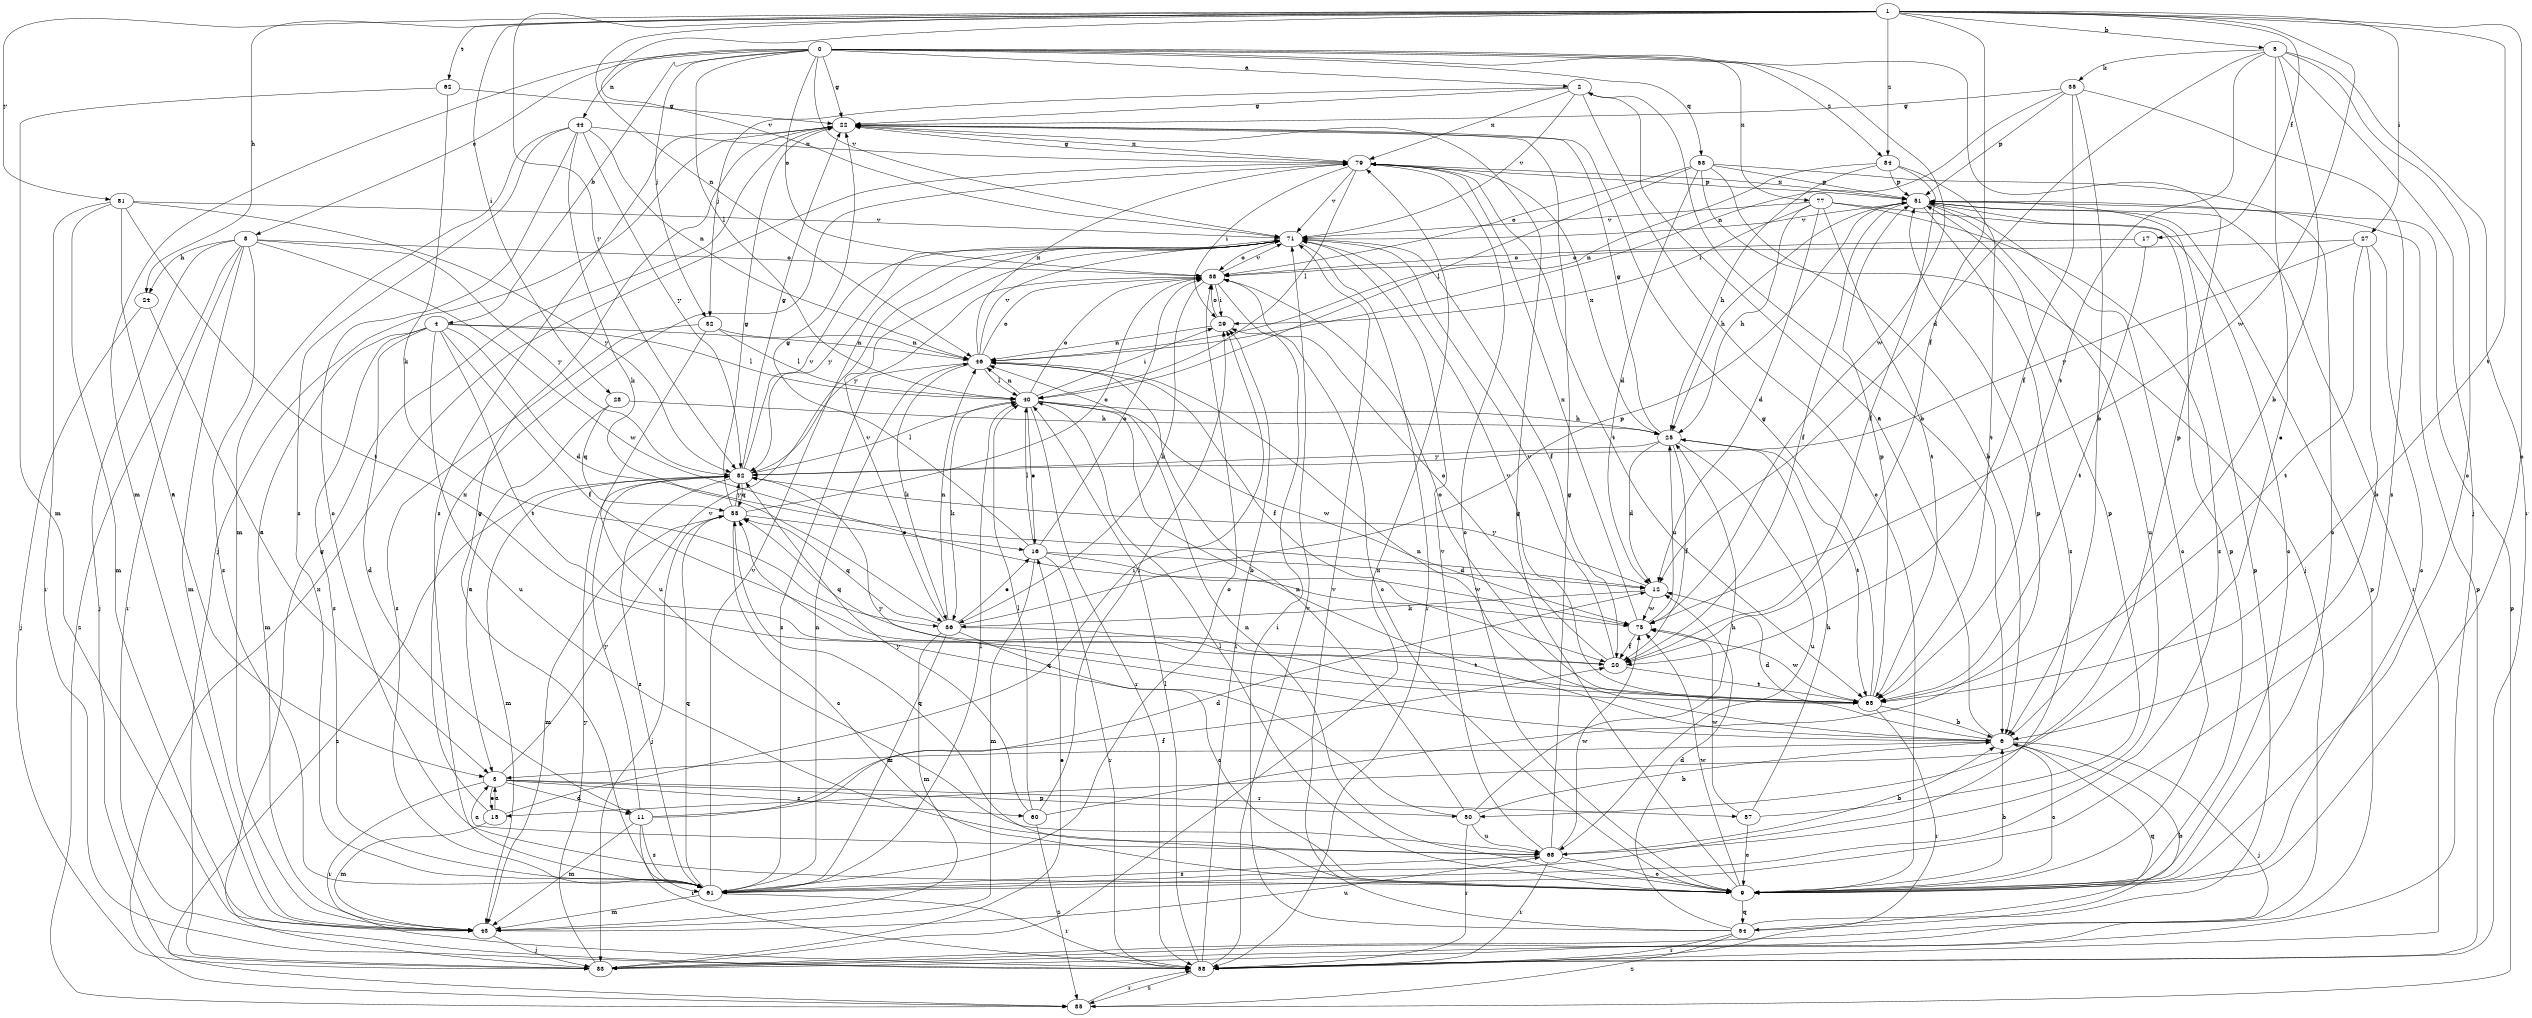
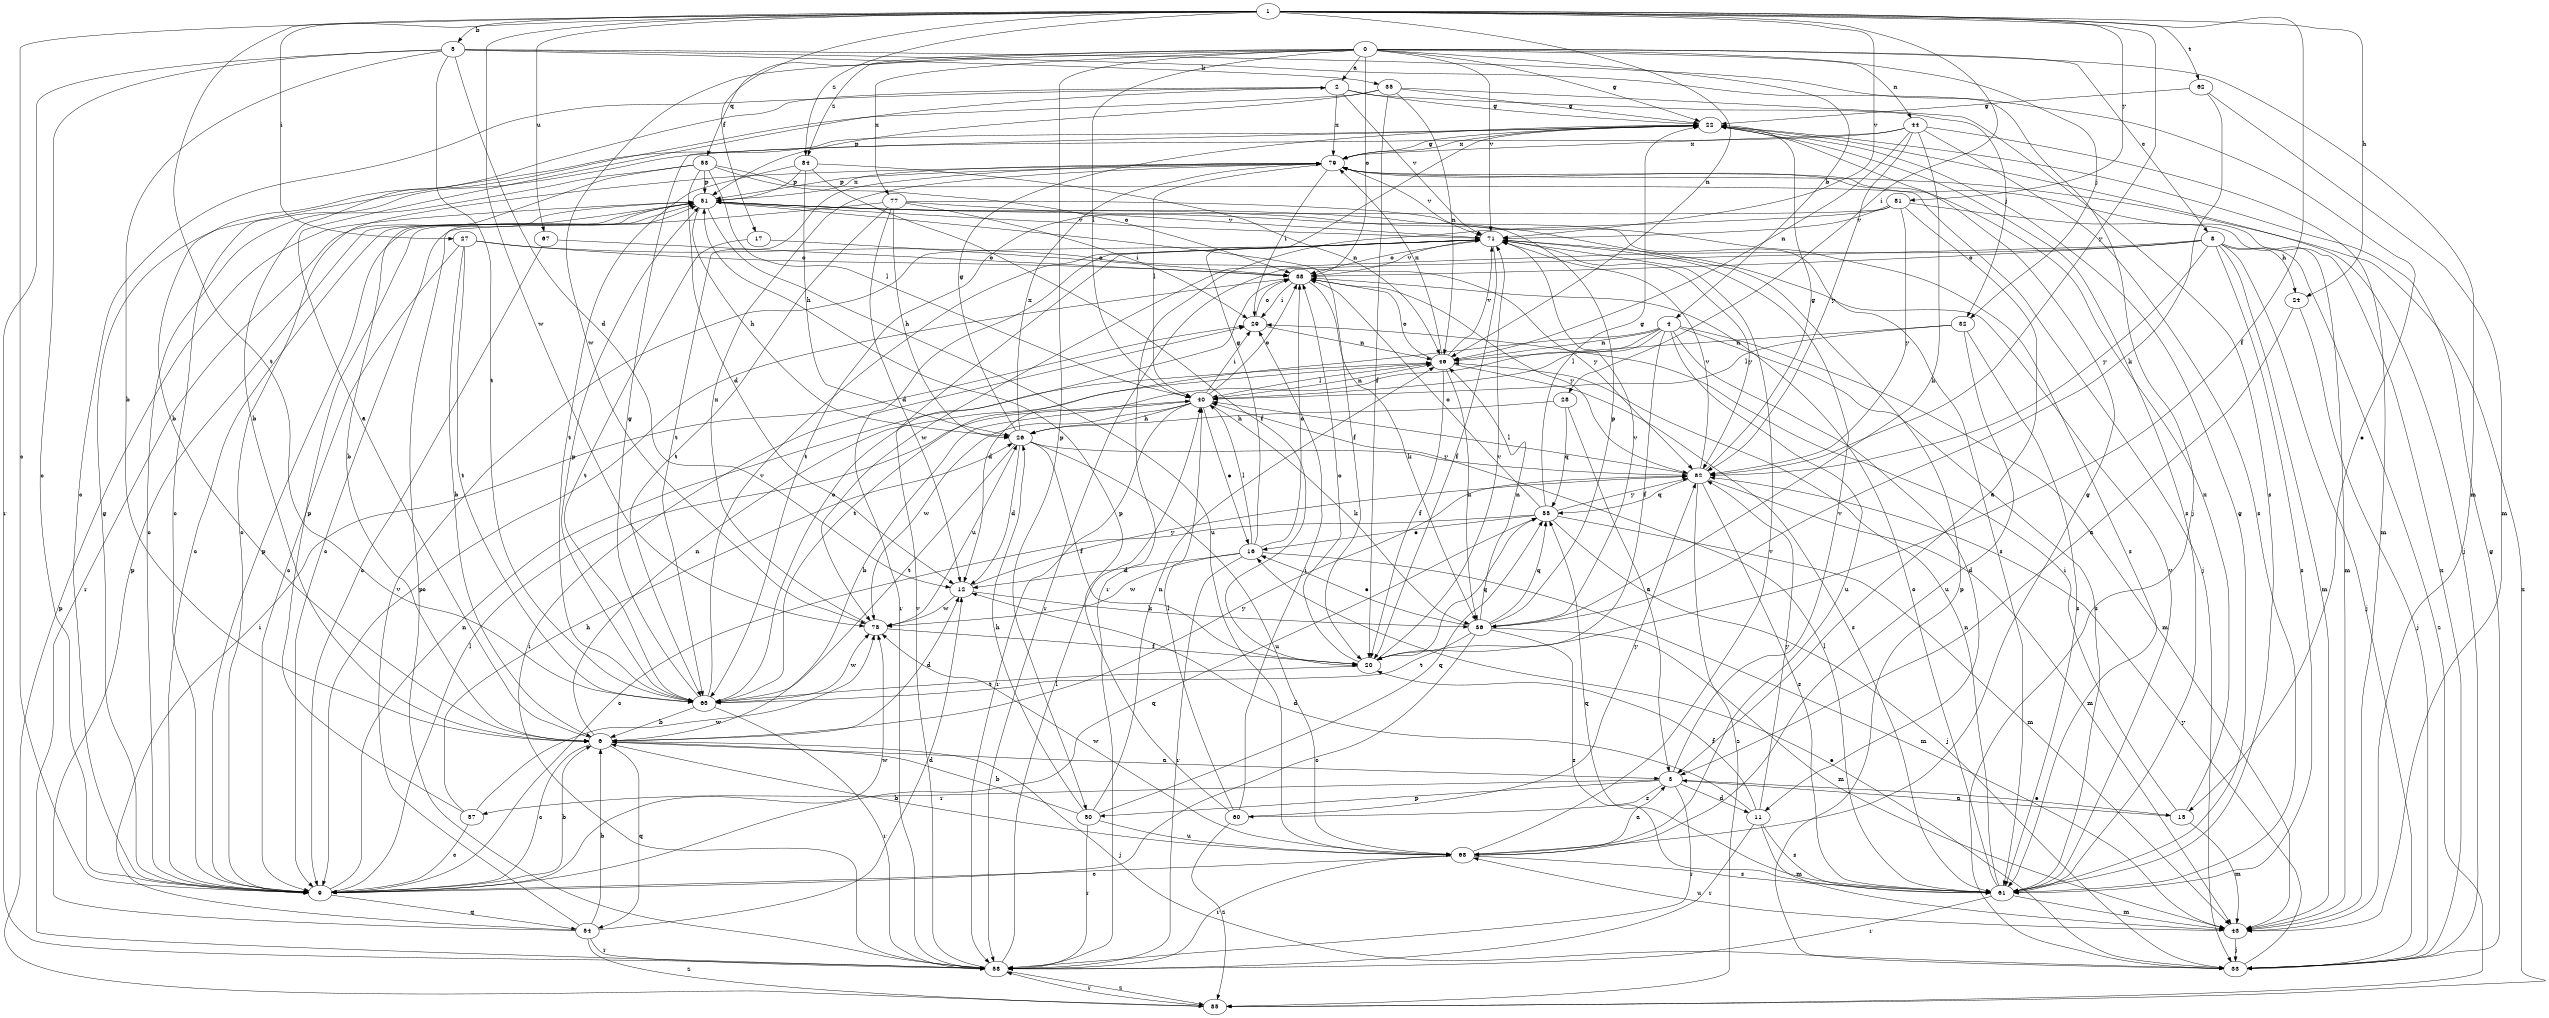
node "67": added
node "25": label "25" -> "26"
